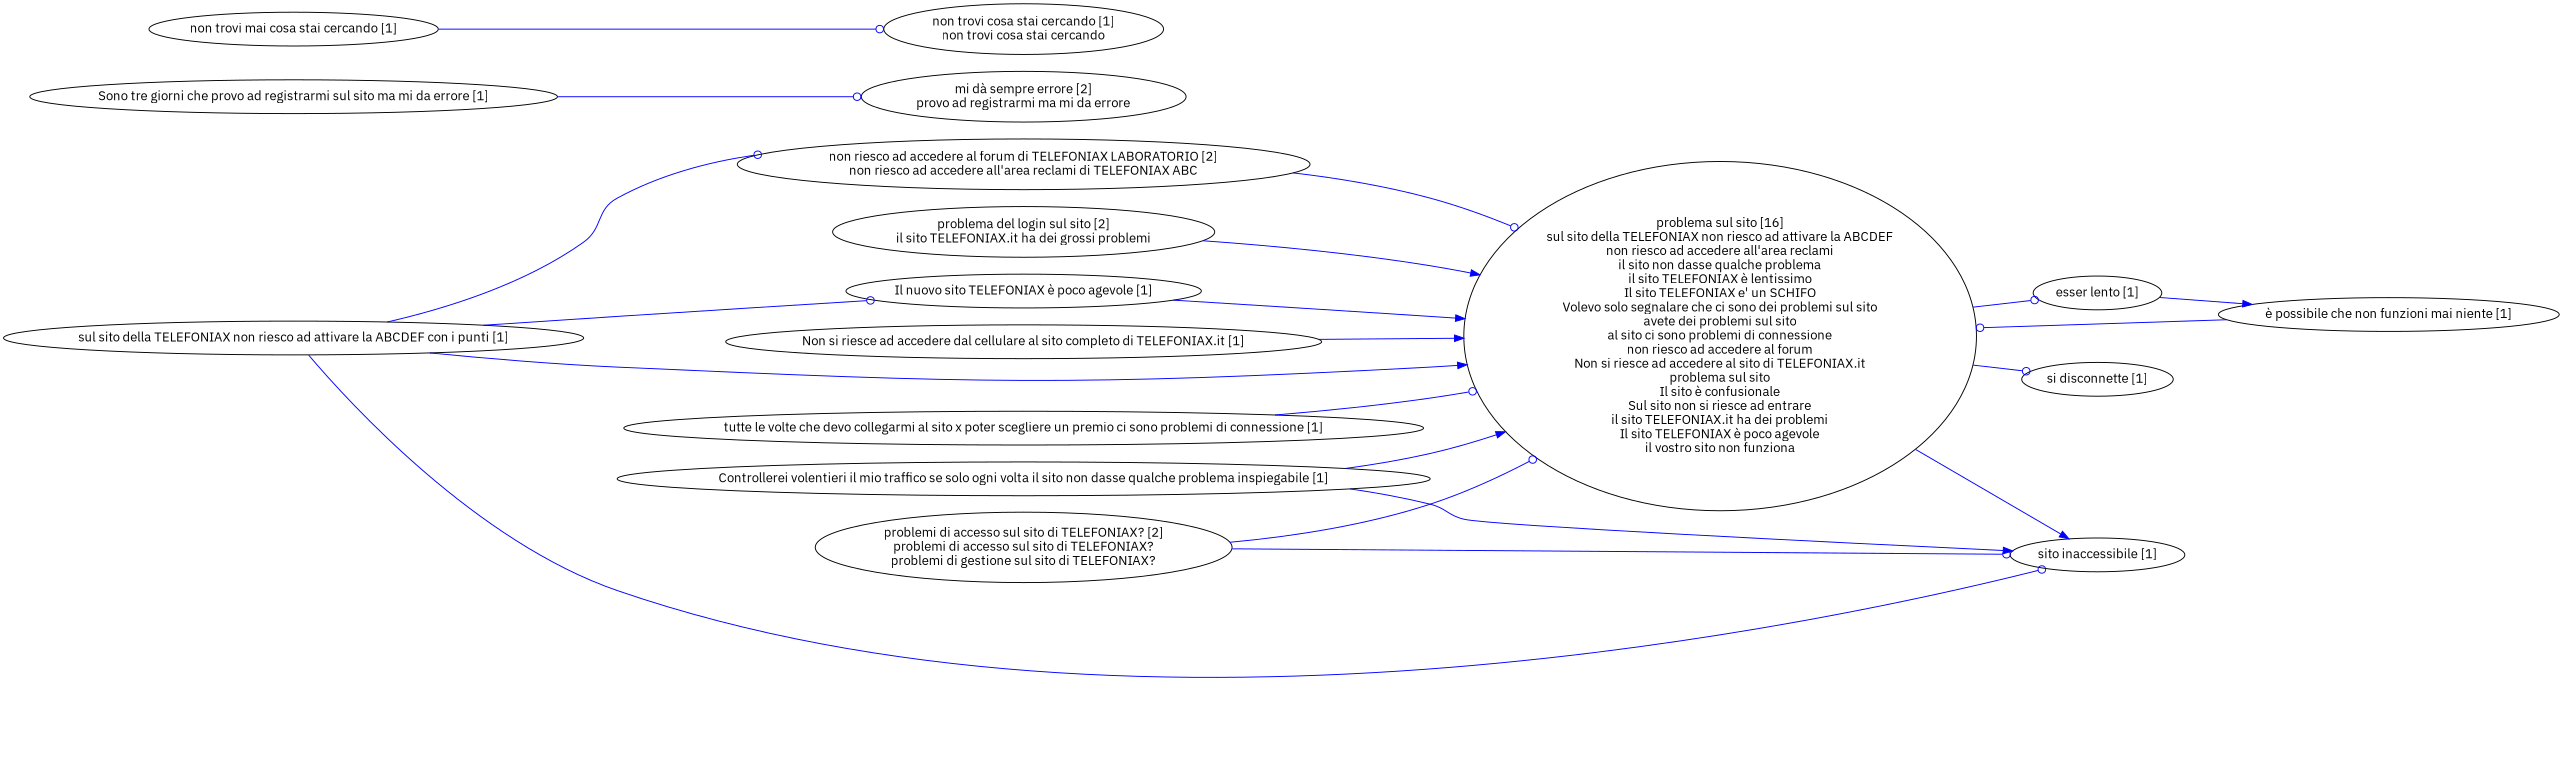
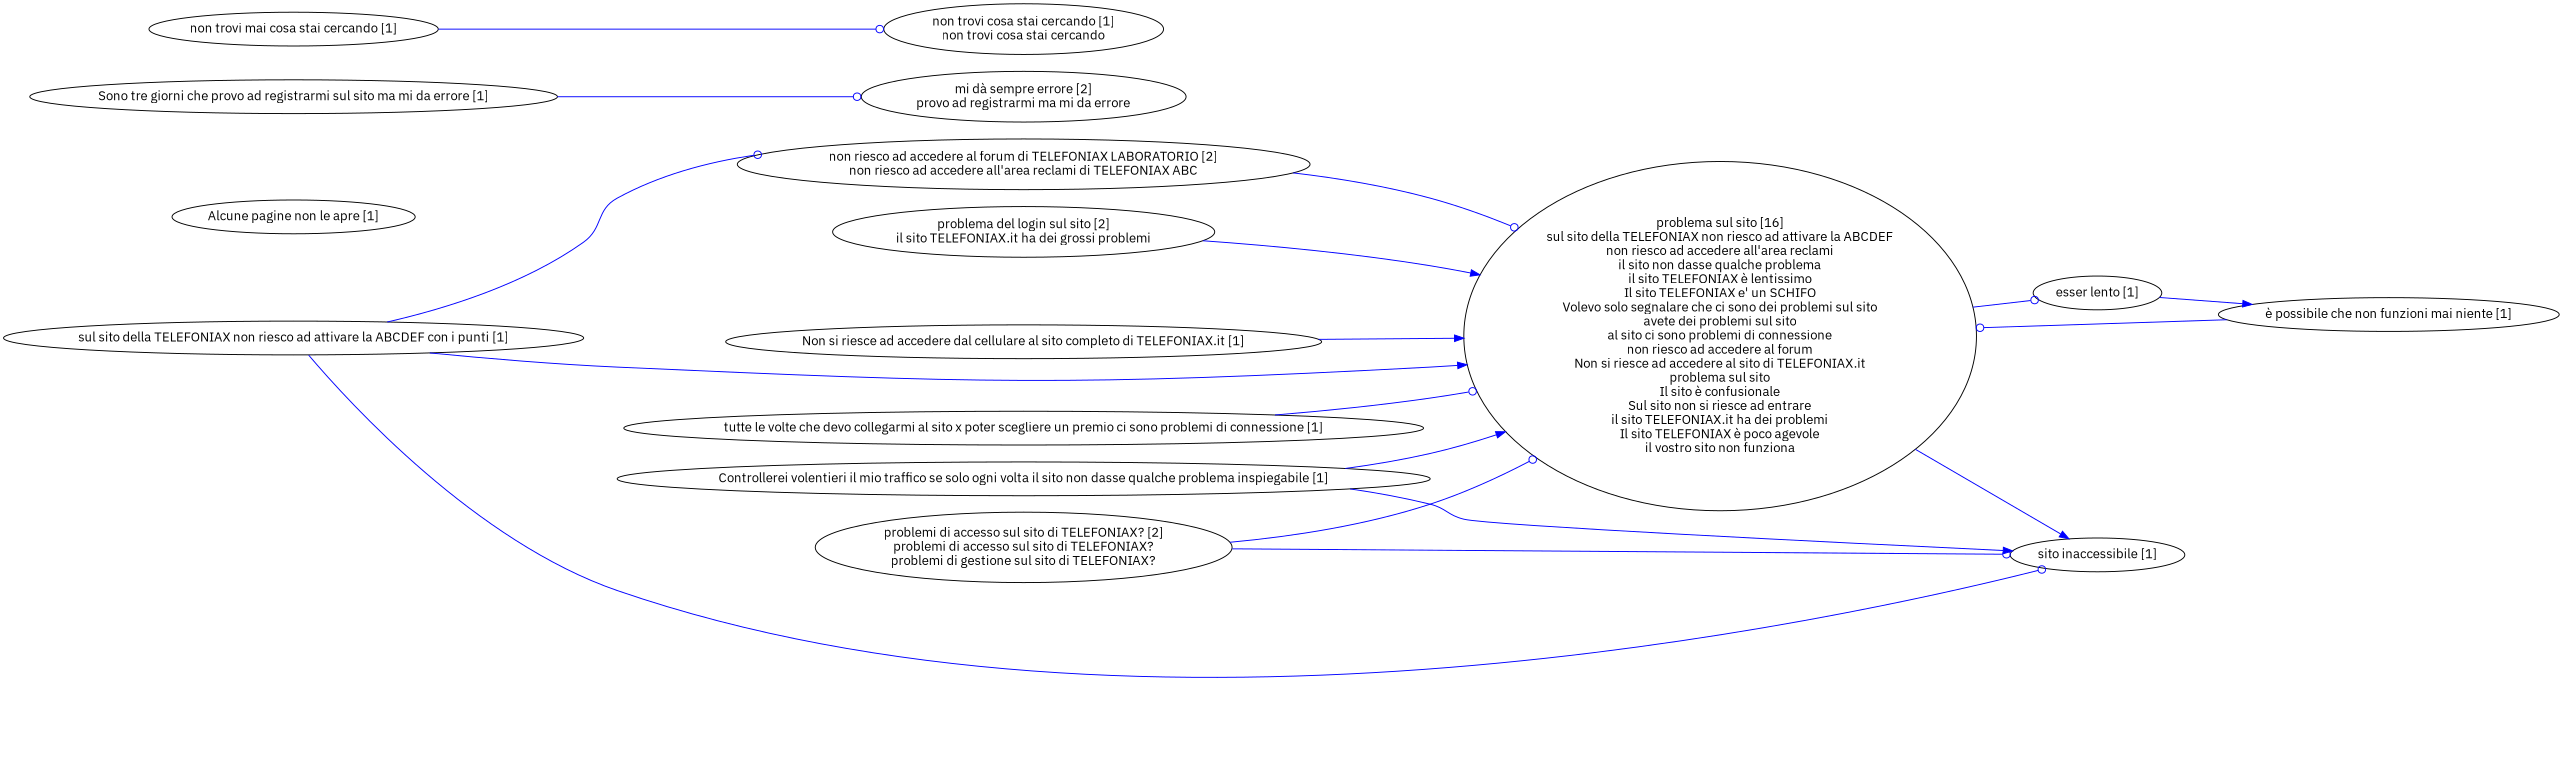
node "Alcune pagine non le apre [1]": added
node "Il nuovo sito TELEFONIAX è poco agevole [1]": removed
node "si disconnette [1]": removed
